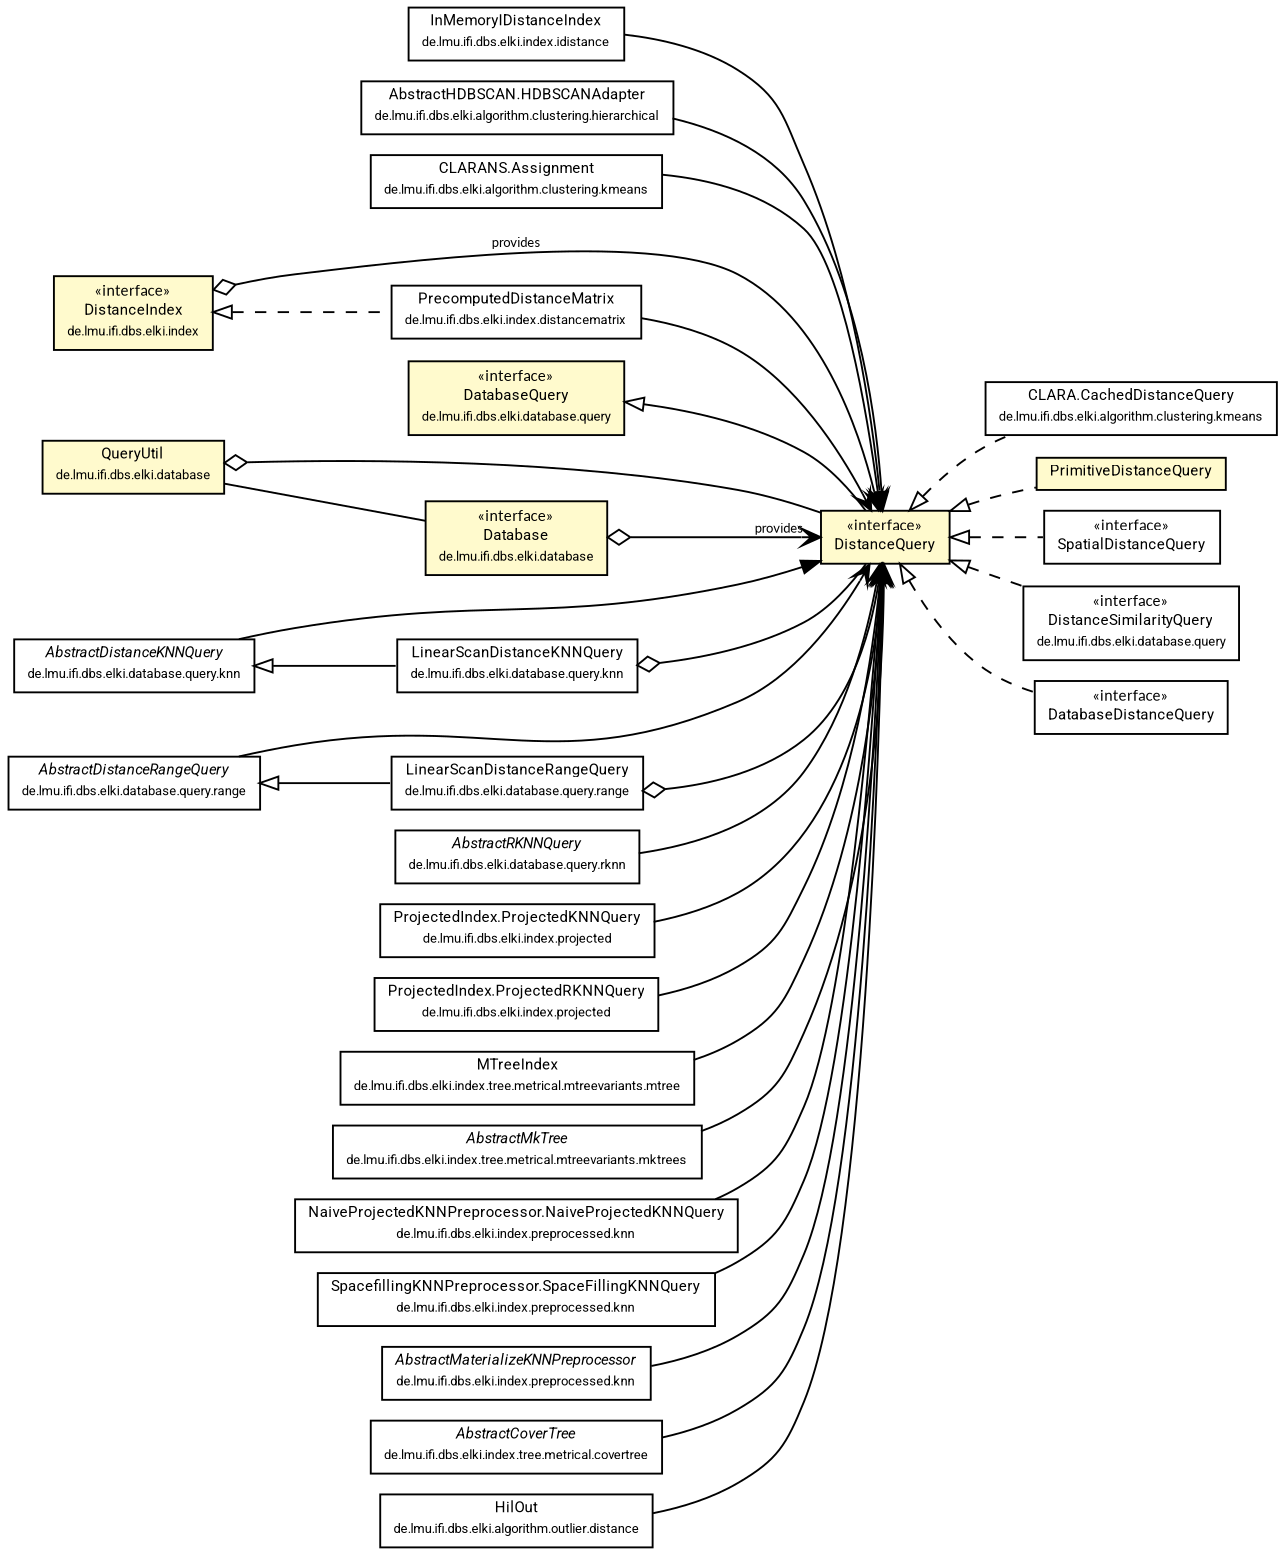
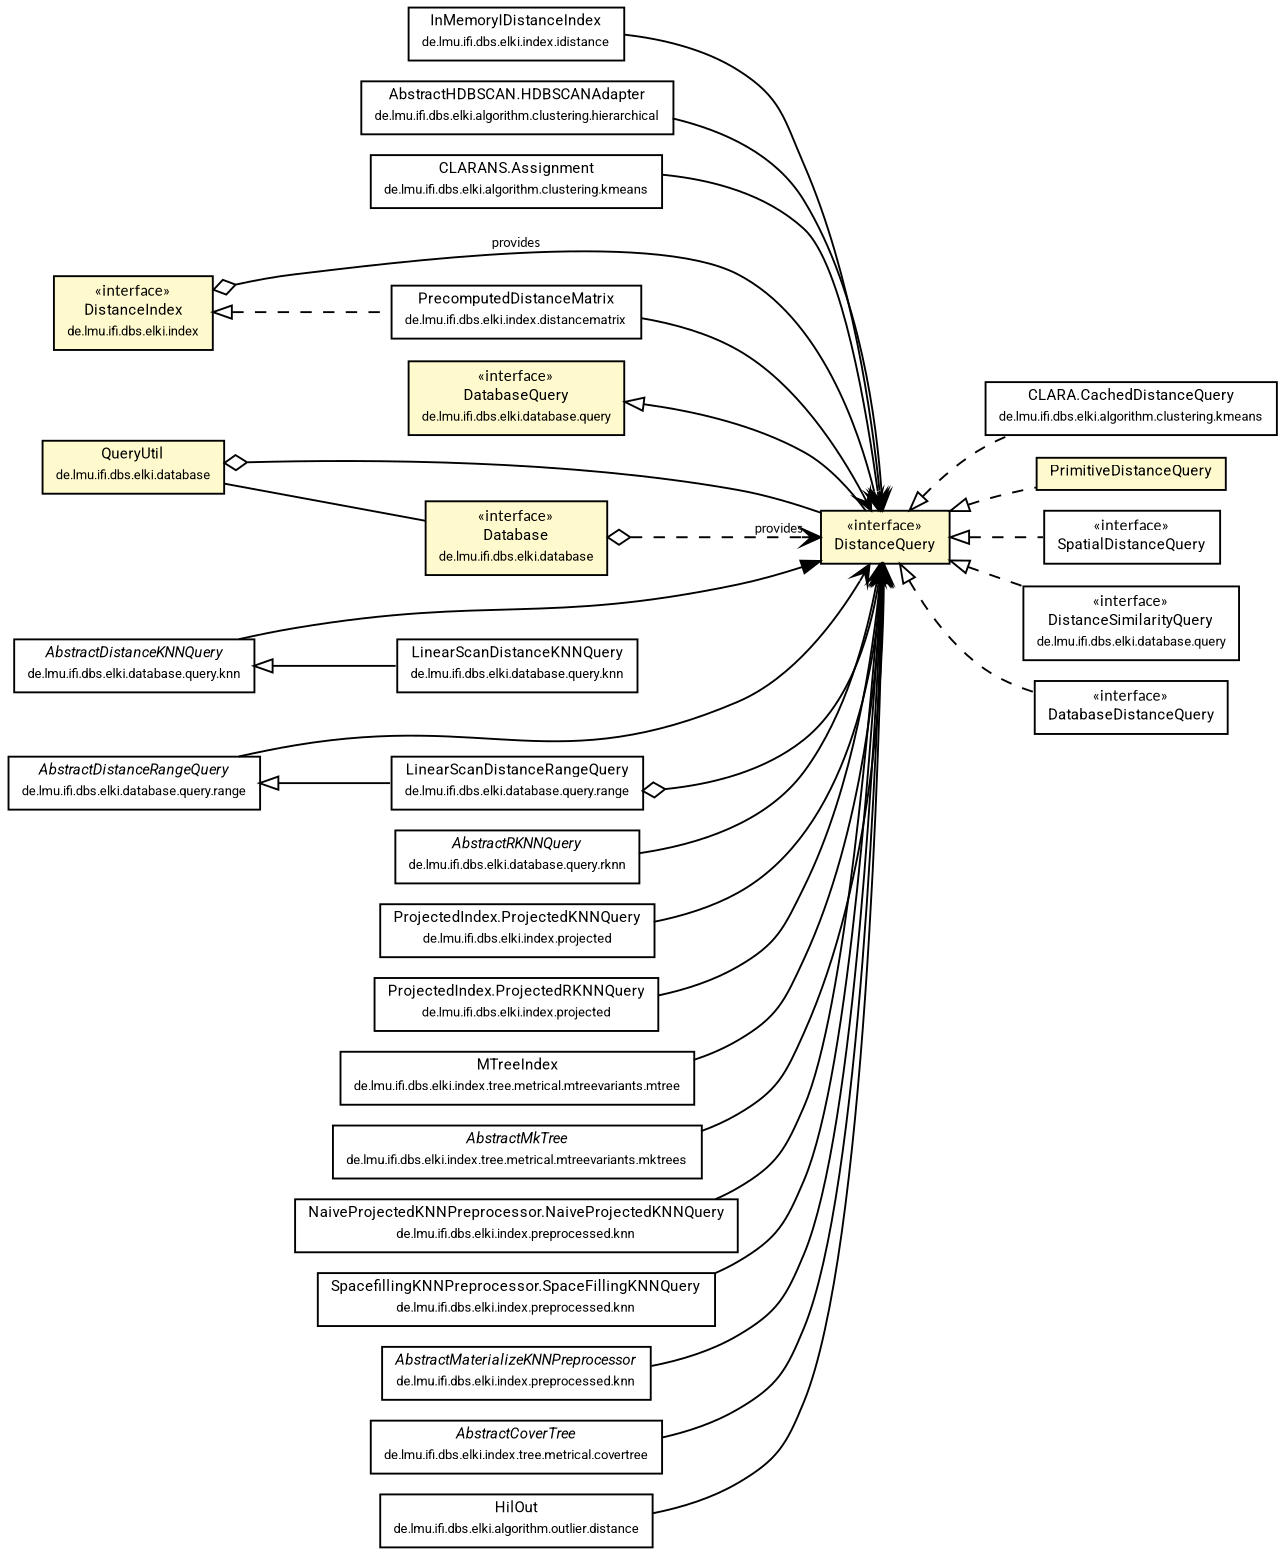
edge "AbstractHDBSCAN.HDBSCANAdapter" -> "DistanceQuery": arrowhead normal -> open
edge "Database" -- "DistanceQuery": style solid -> dashed
edge "DistanceQuery" -> "LinearScanDistanceKNNQuery": removed
